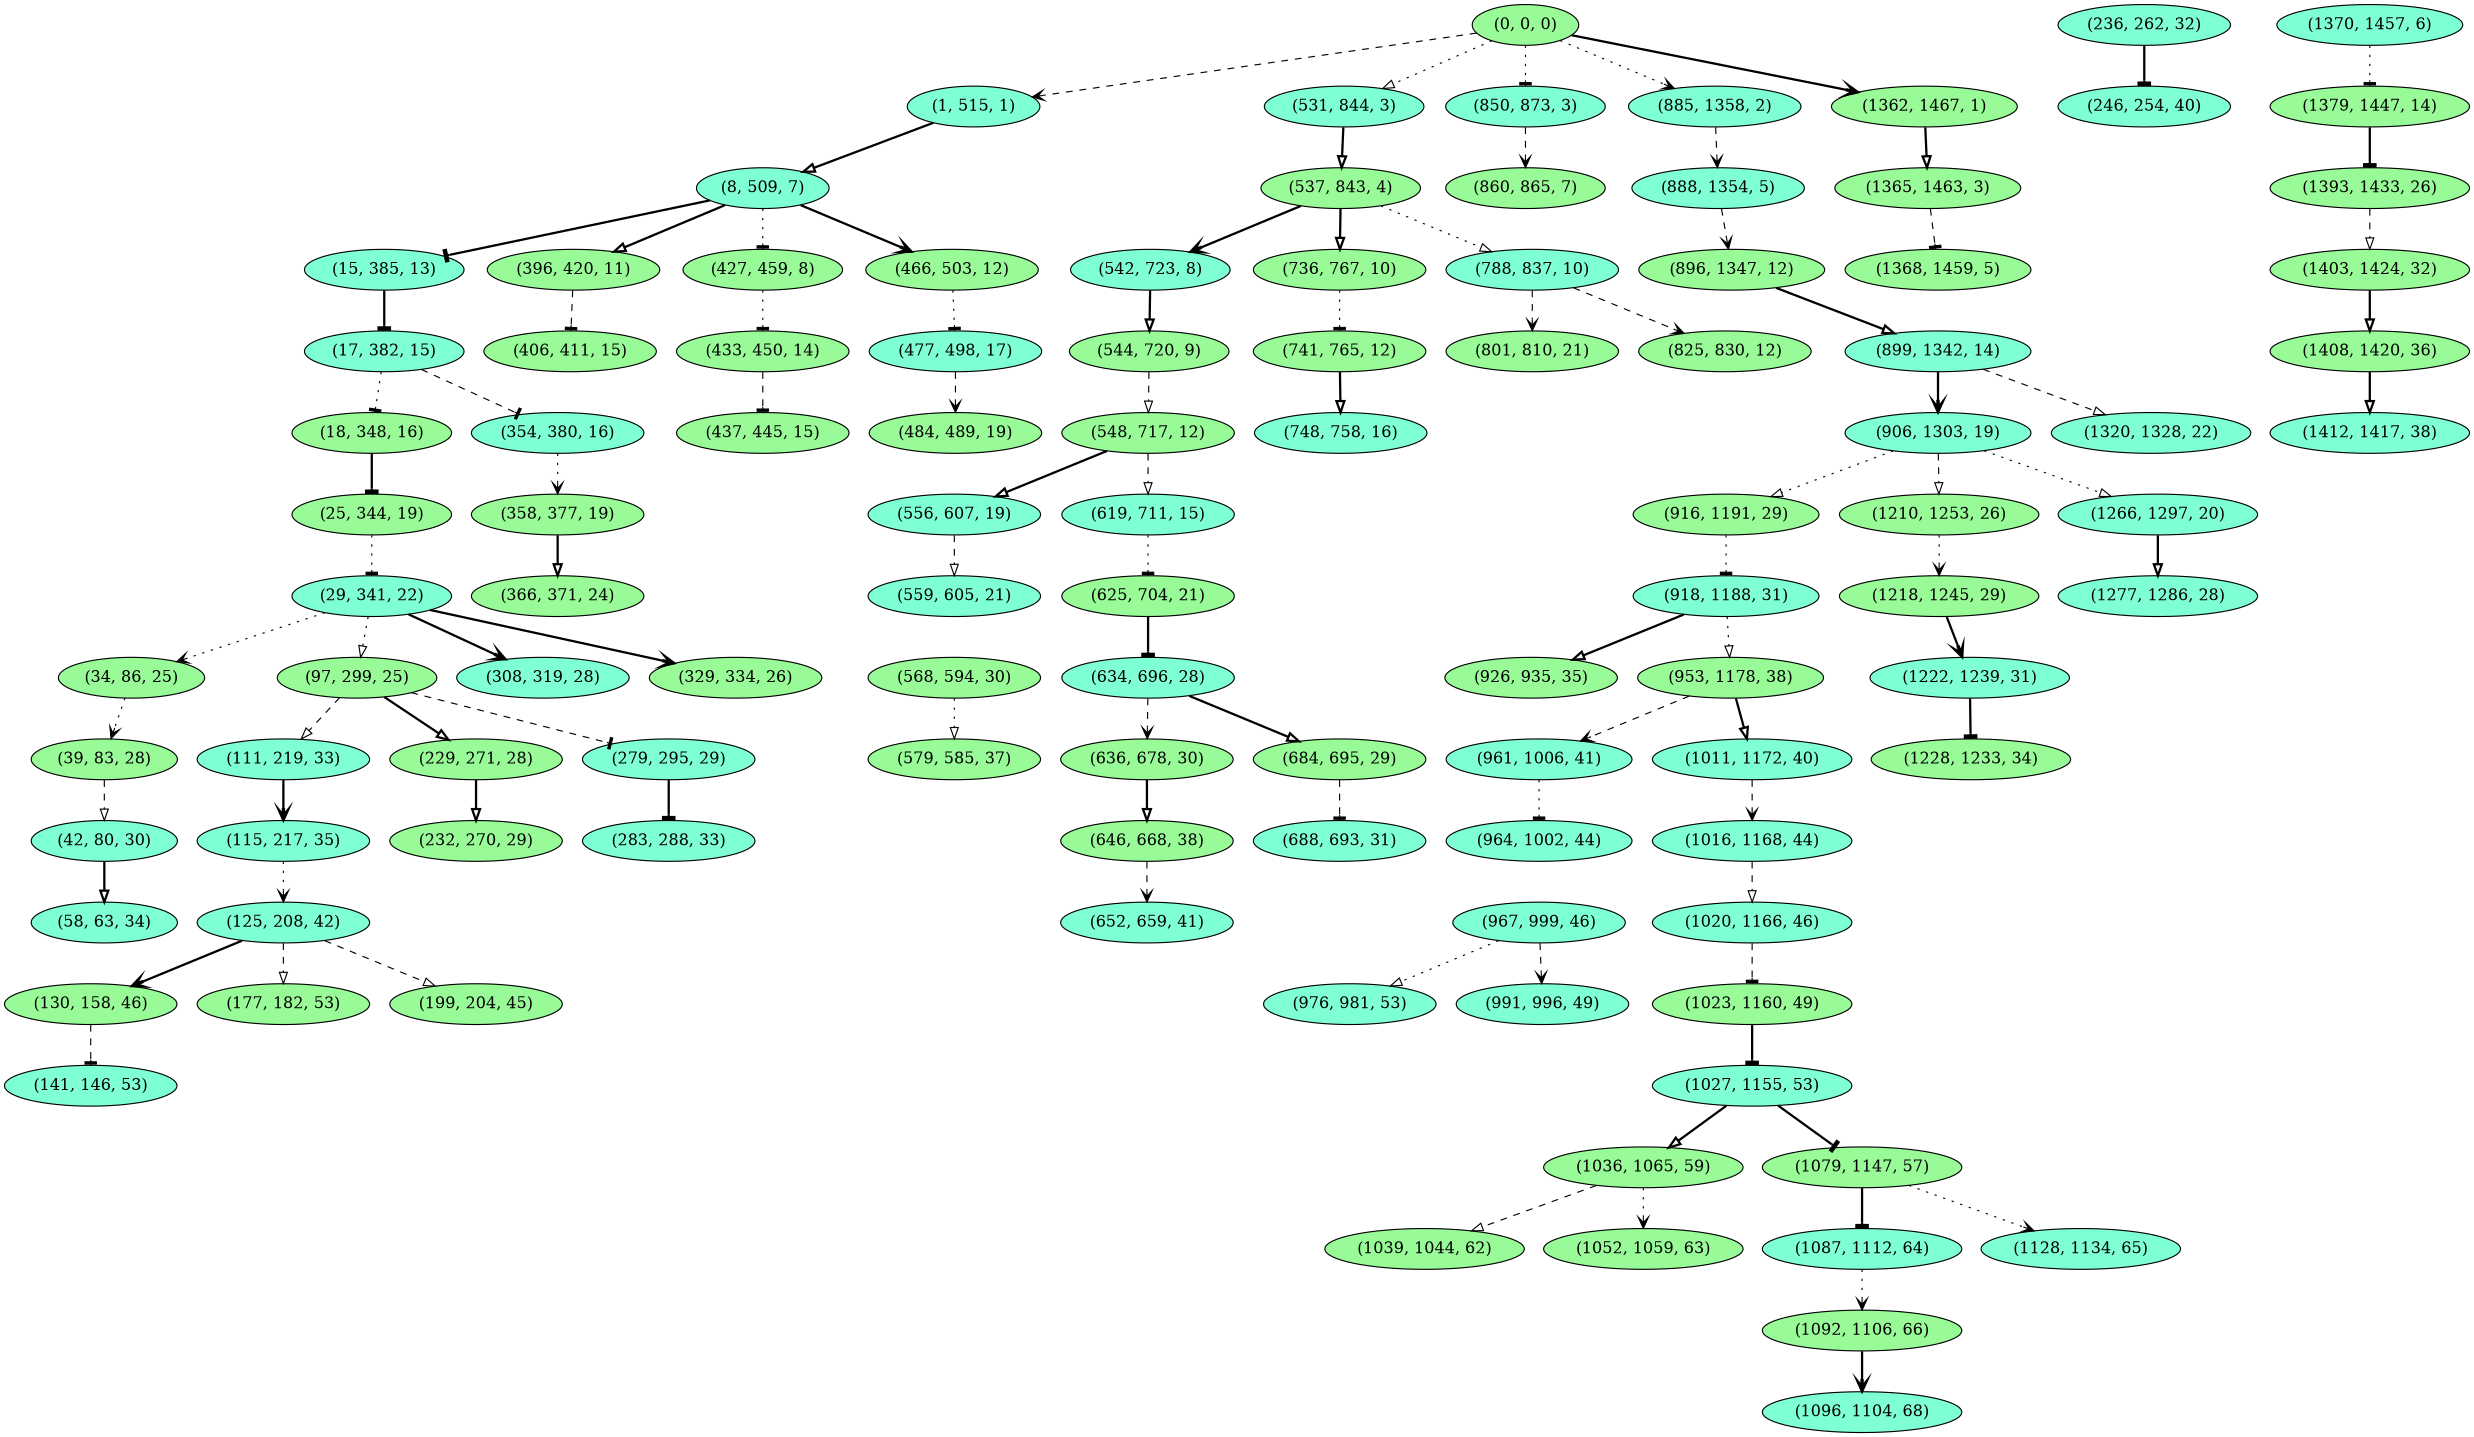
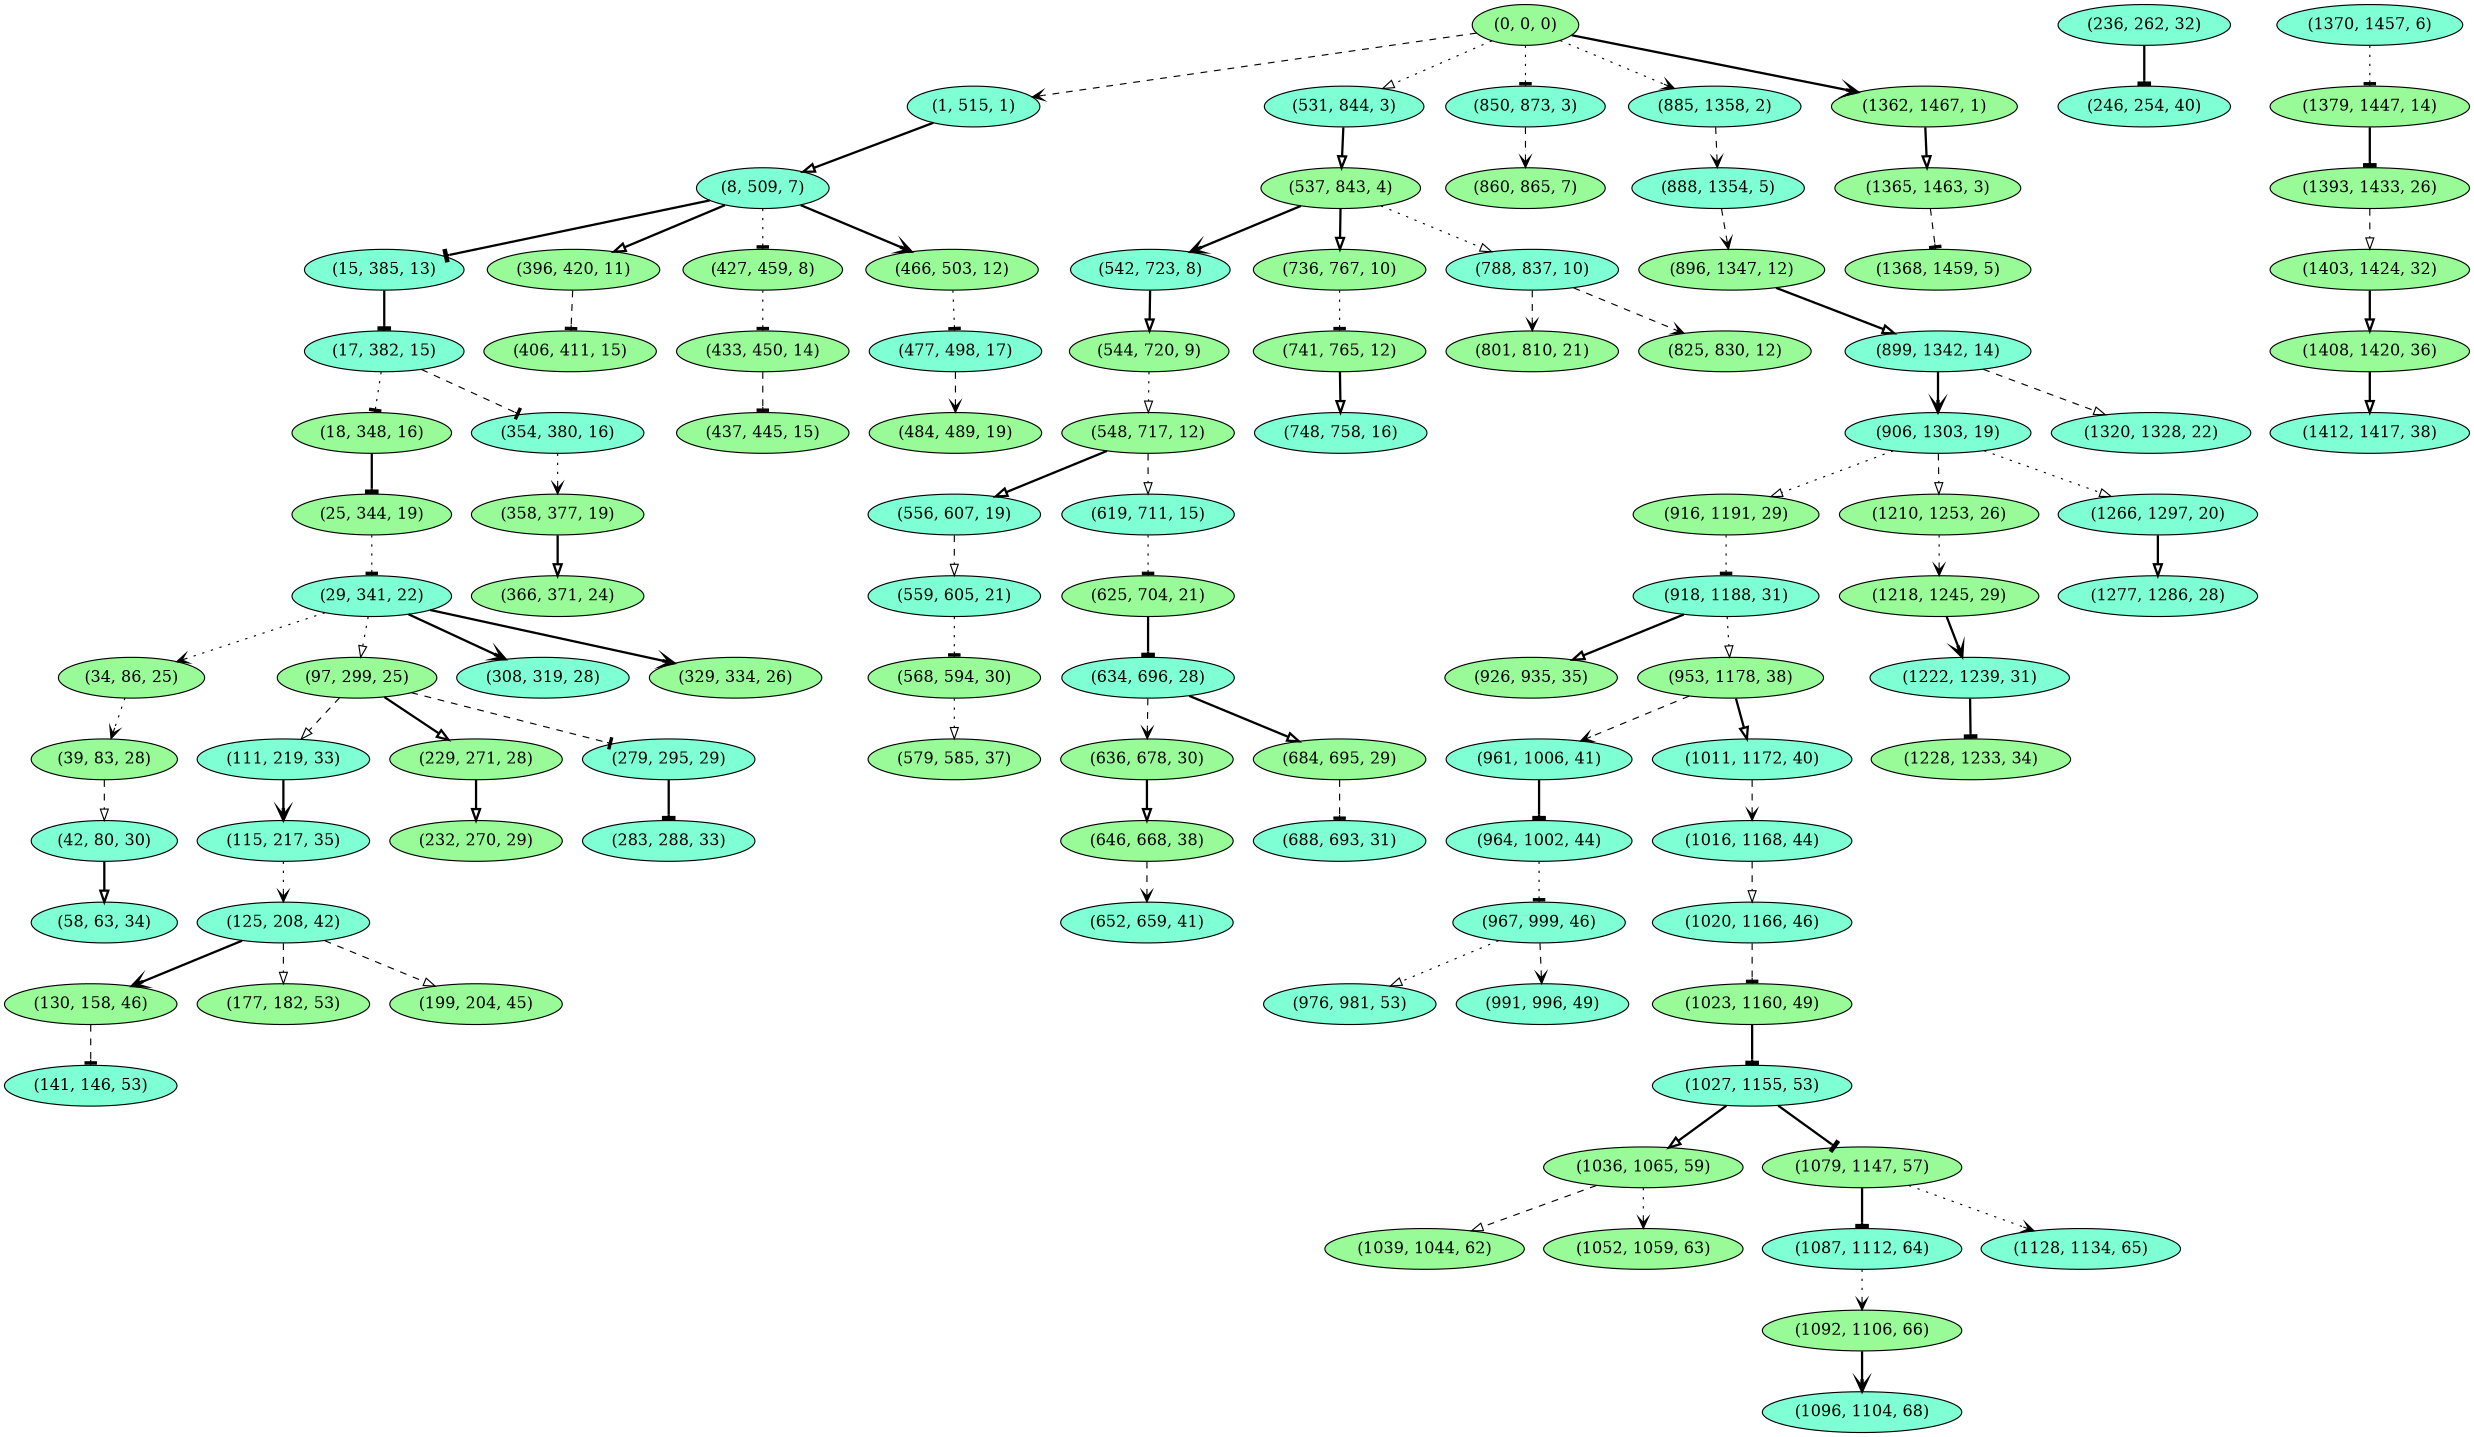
edge "(544, 720, 9)" -> "(548, 717, 12)": style dashed -> dotted
edge "(559, 605, 21)" -> "(568, 594, 30)": added
edge "(961, 1006, 41)" -> "(964, 1002, 44)": style dotted -> bold
edge "(964, 1002, 44)" -> "(967, 999, 46)": added
